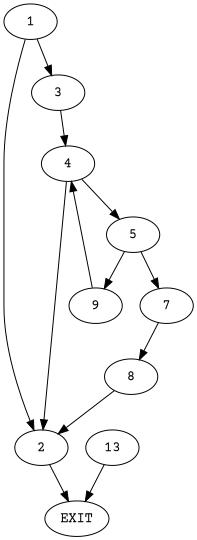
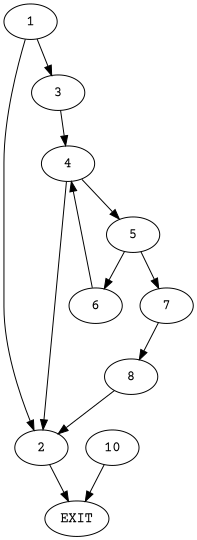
node "9": label "9" -> "6"
node "13": label "13" -> "10"
